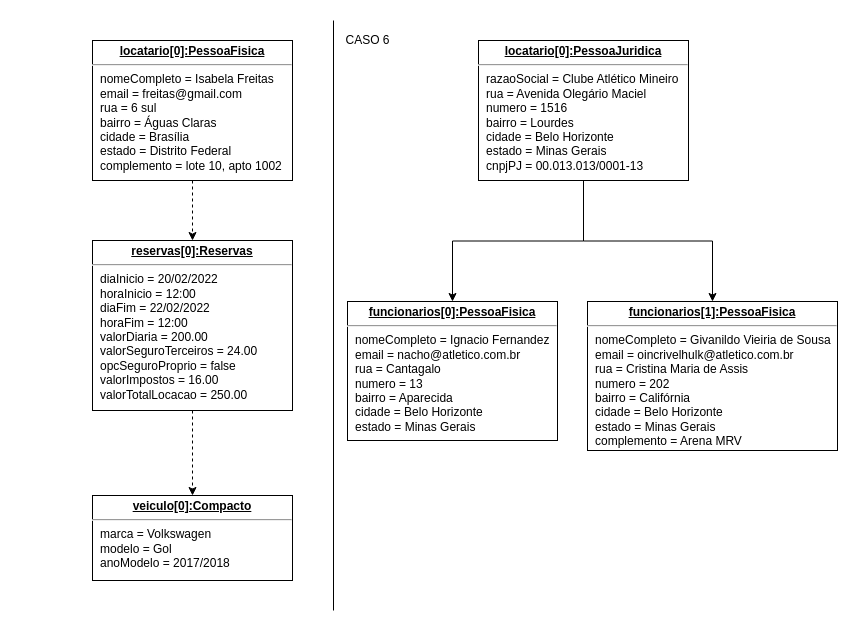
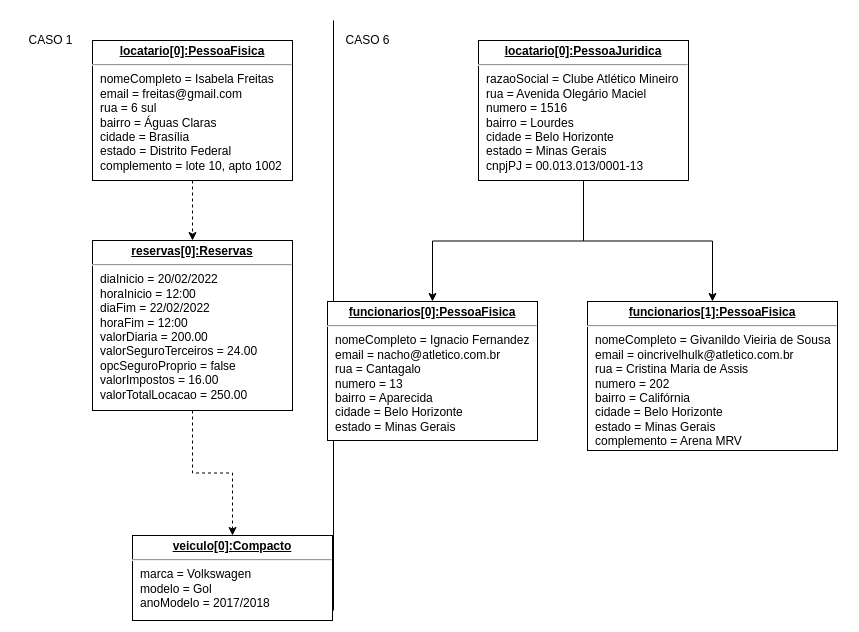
node "CASO 1": added
node "funcionarios[0]:PessoaFisica nomeCompleto = Ignacio Fernandez email = nacho@atletico.com.br rua = Cantagalo numero = 13 bairro = Aparecida cidade = Belo Horizonte estado = Minas Gerais": moved (453, 371) -> (433, 371)
node "veiculo[0]:Compacto marca = Volkswagen modelo = Gol anoModelo = 2017/2018": moved (193, 538) -> (233, 578)
